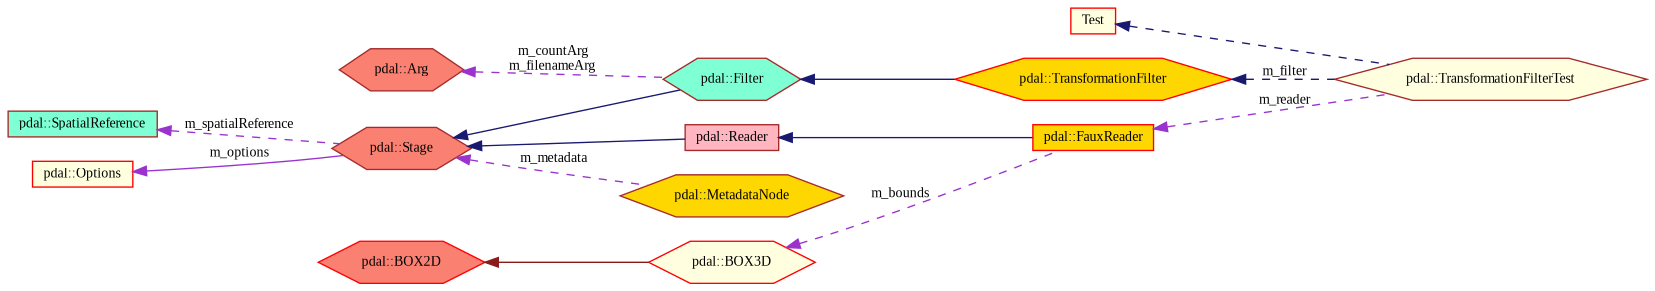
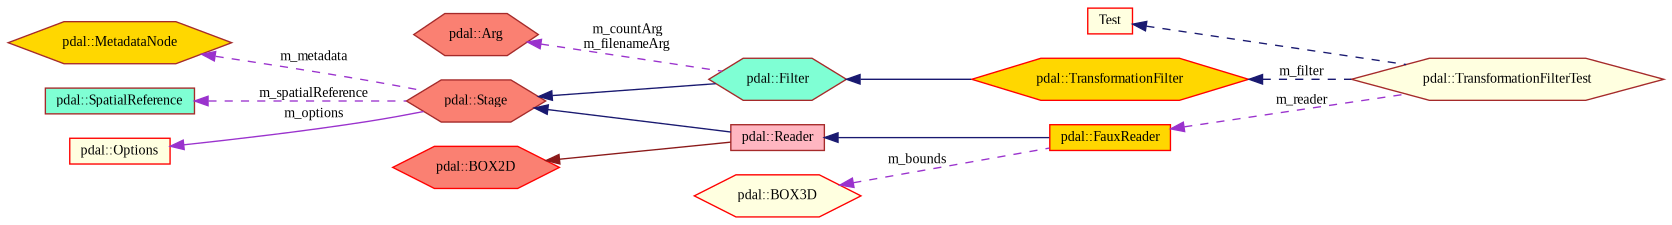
edge "pdal::MetadataNode" -> "pdal::Stage": reversed
edge "pdal::BOX3D" -> "pdal::BOX2D": now "pdal::Reader" -> "pdal::BOX2D"
